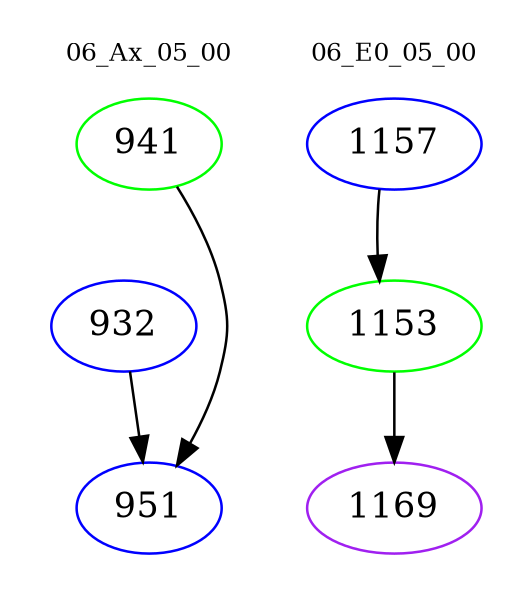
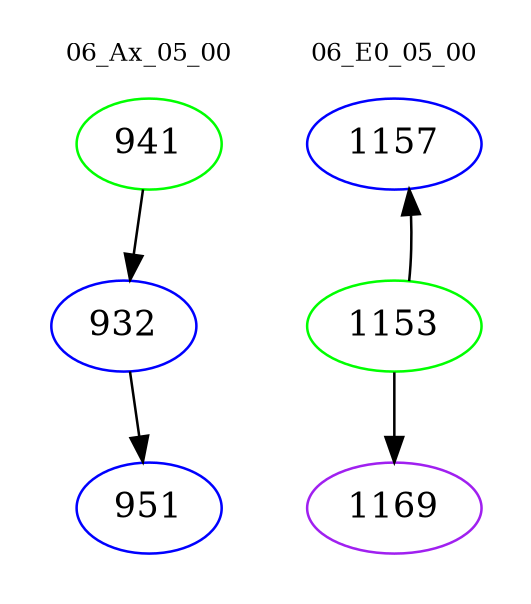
edge "1157" -> "1153": reversed
edge "941" -> "951": now "941" -> "932"
